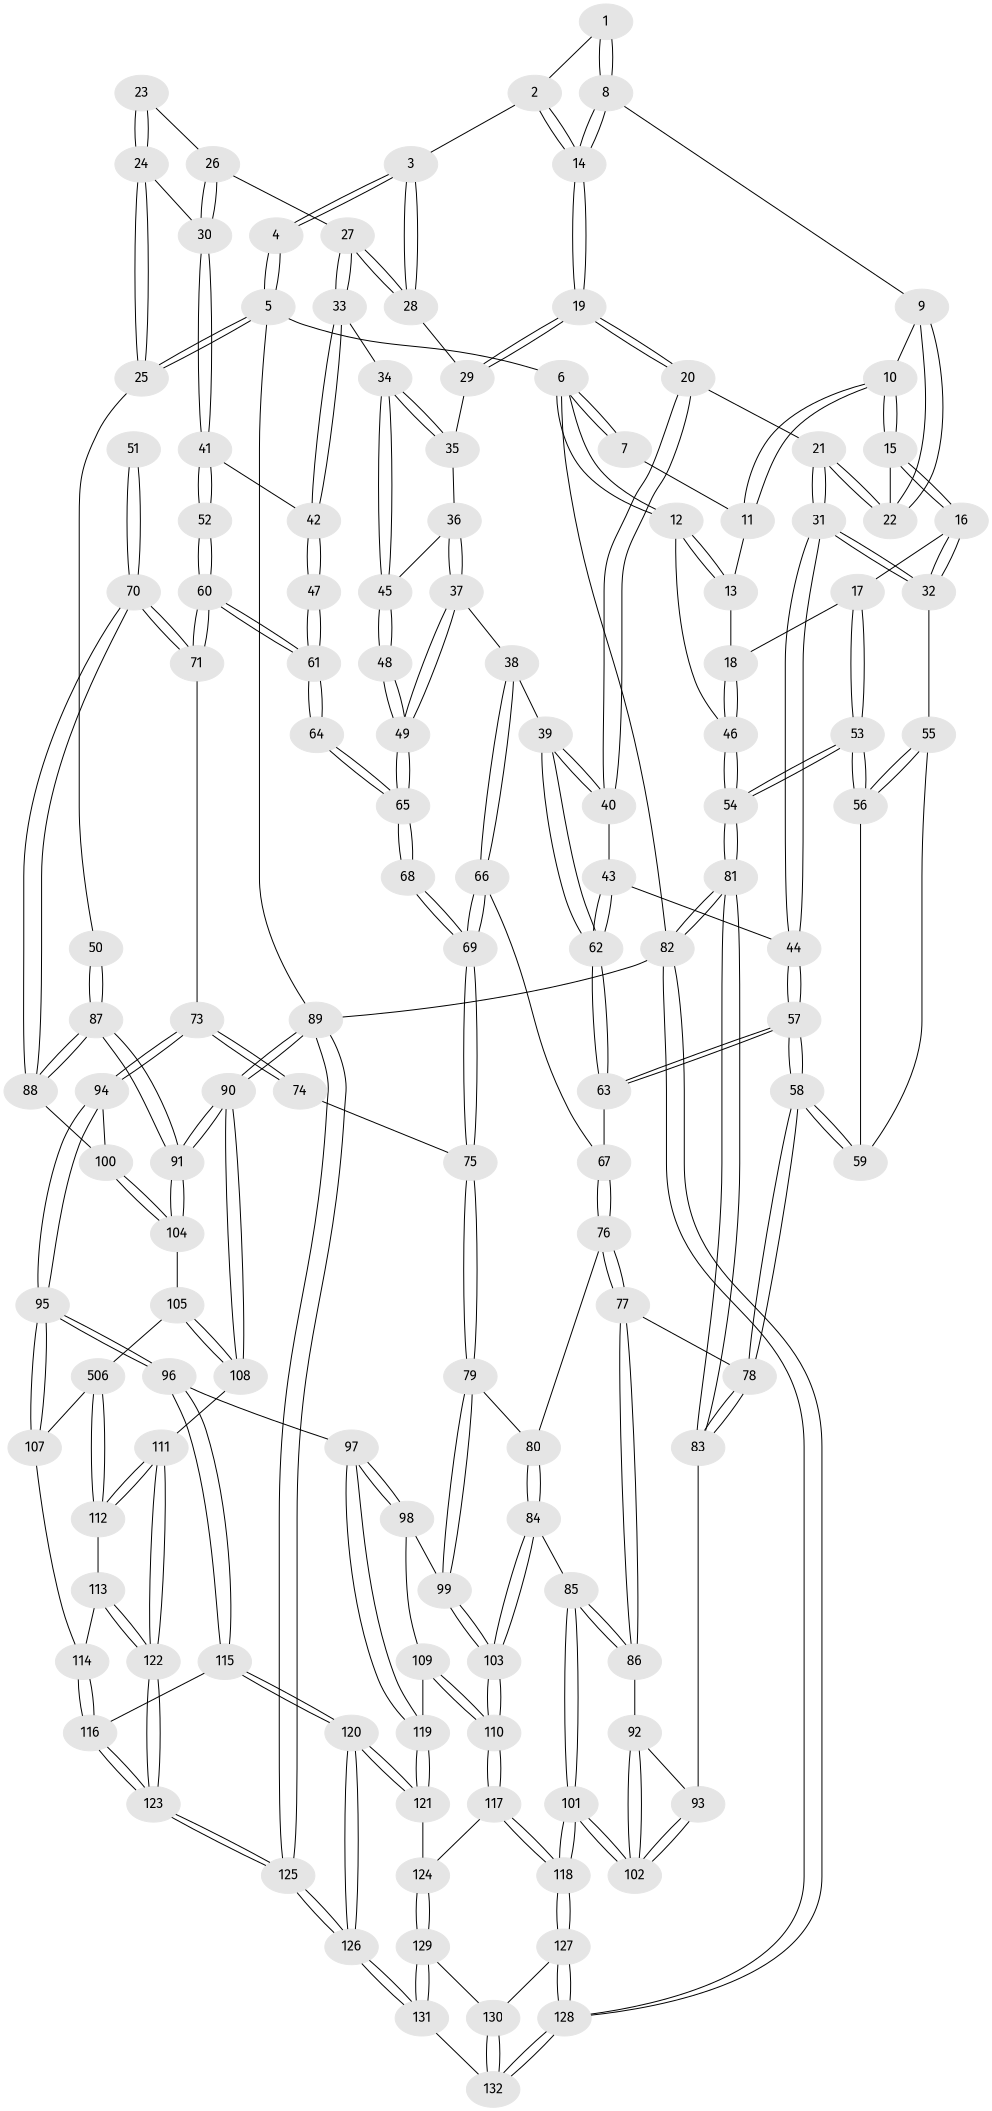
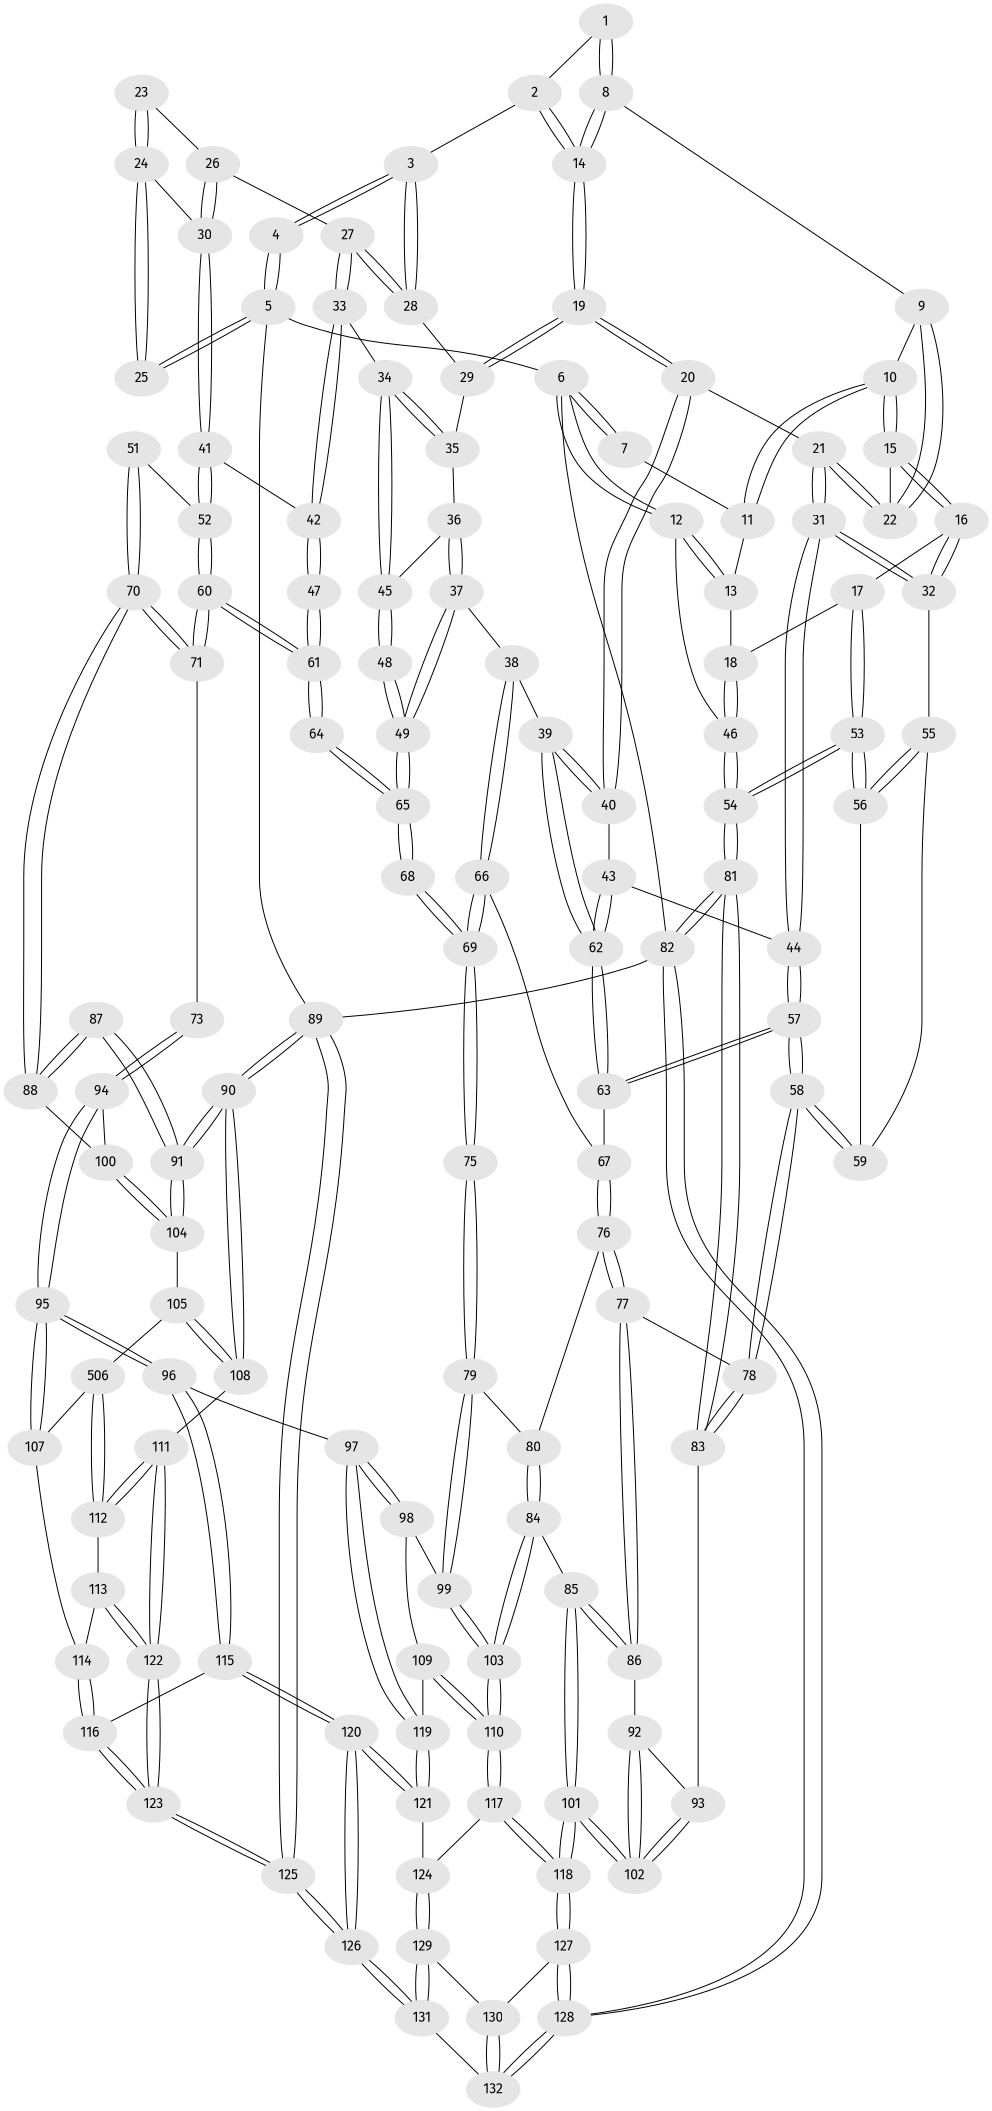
edge "51" -- "52": added
node "50": removed
node "74": removed
